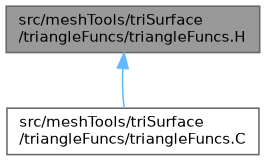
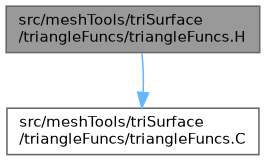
edge "src/meshTools/triSurface /triangleFuncs/triangleFuncs.C" -> "src/meshTools/triSurface /triangleFuncs/triangleFuncs.H": reversed
